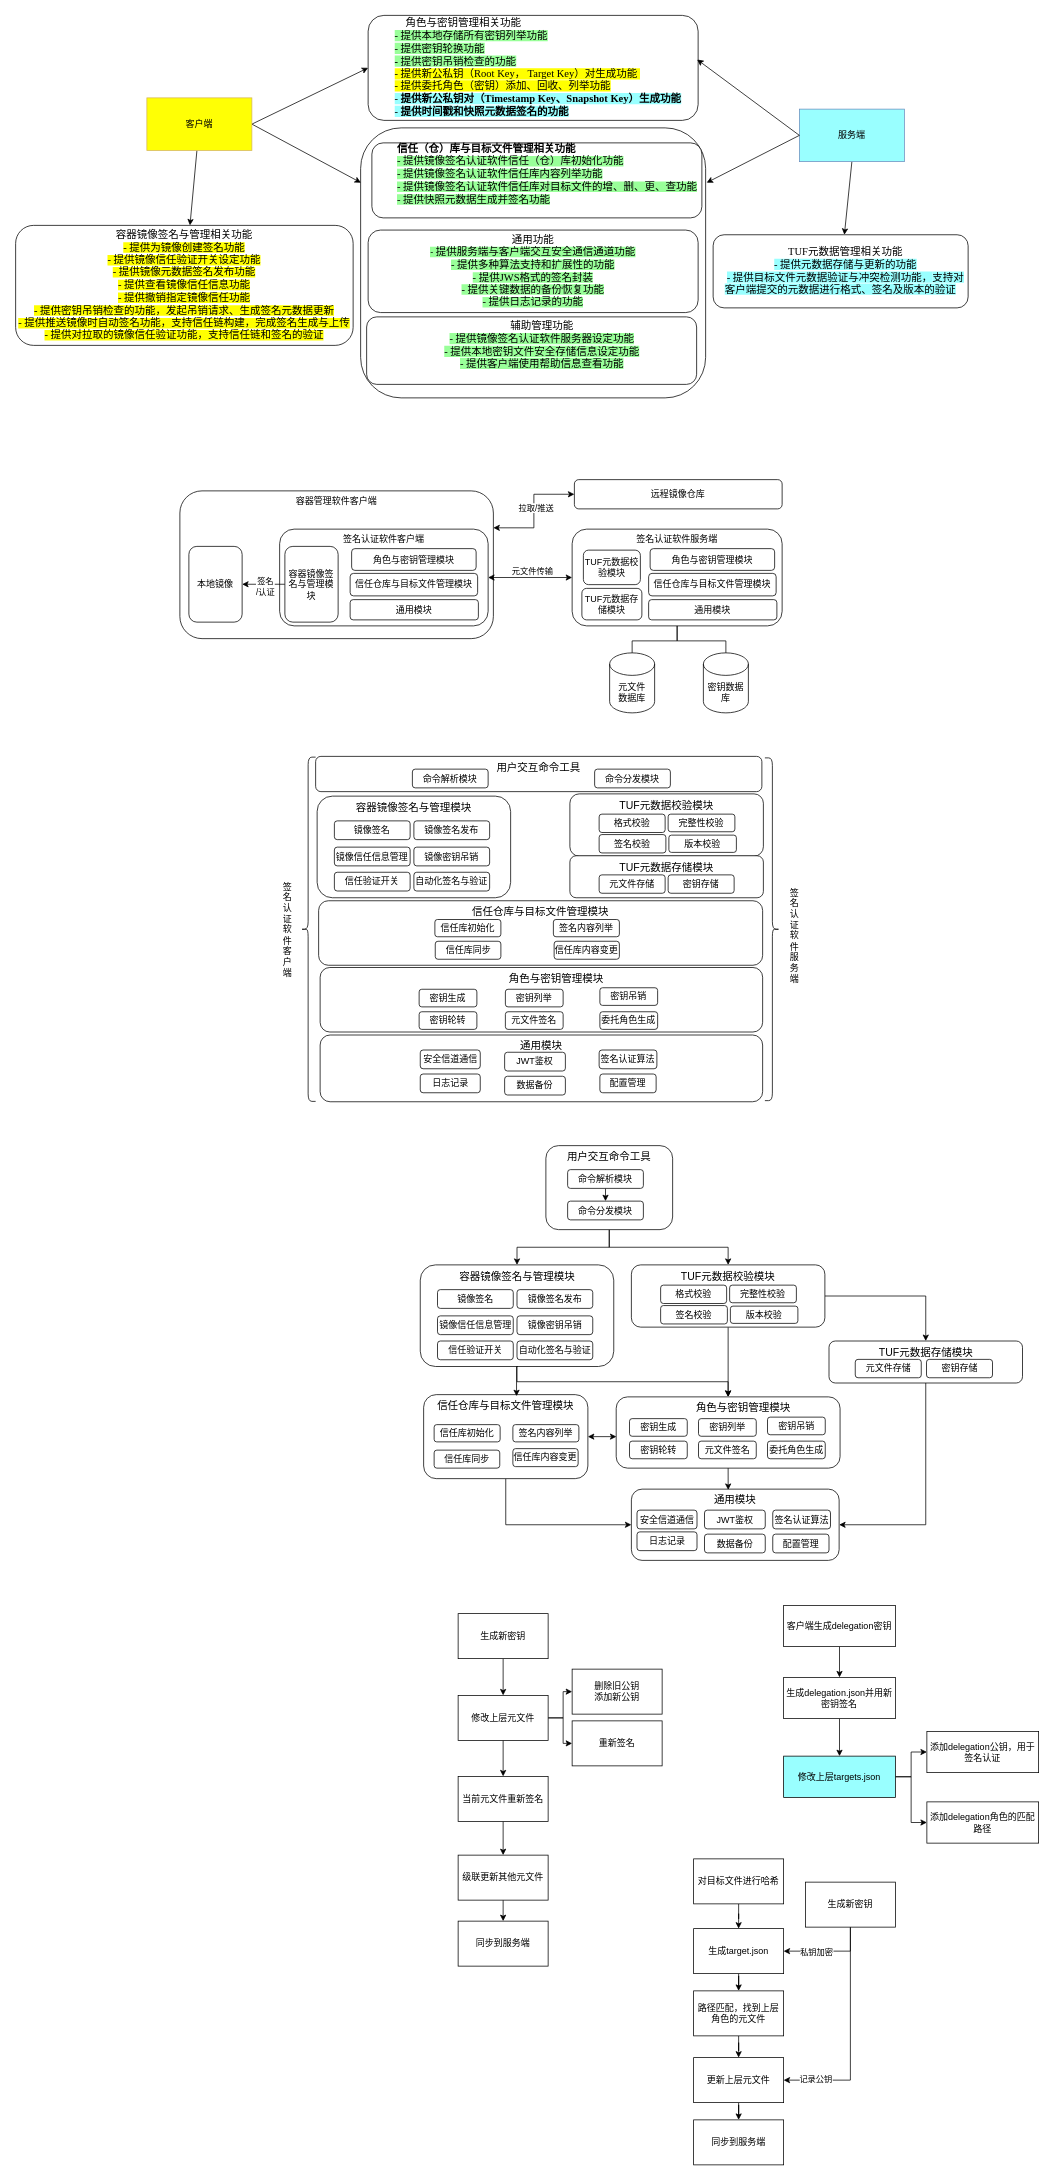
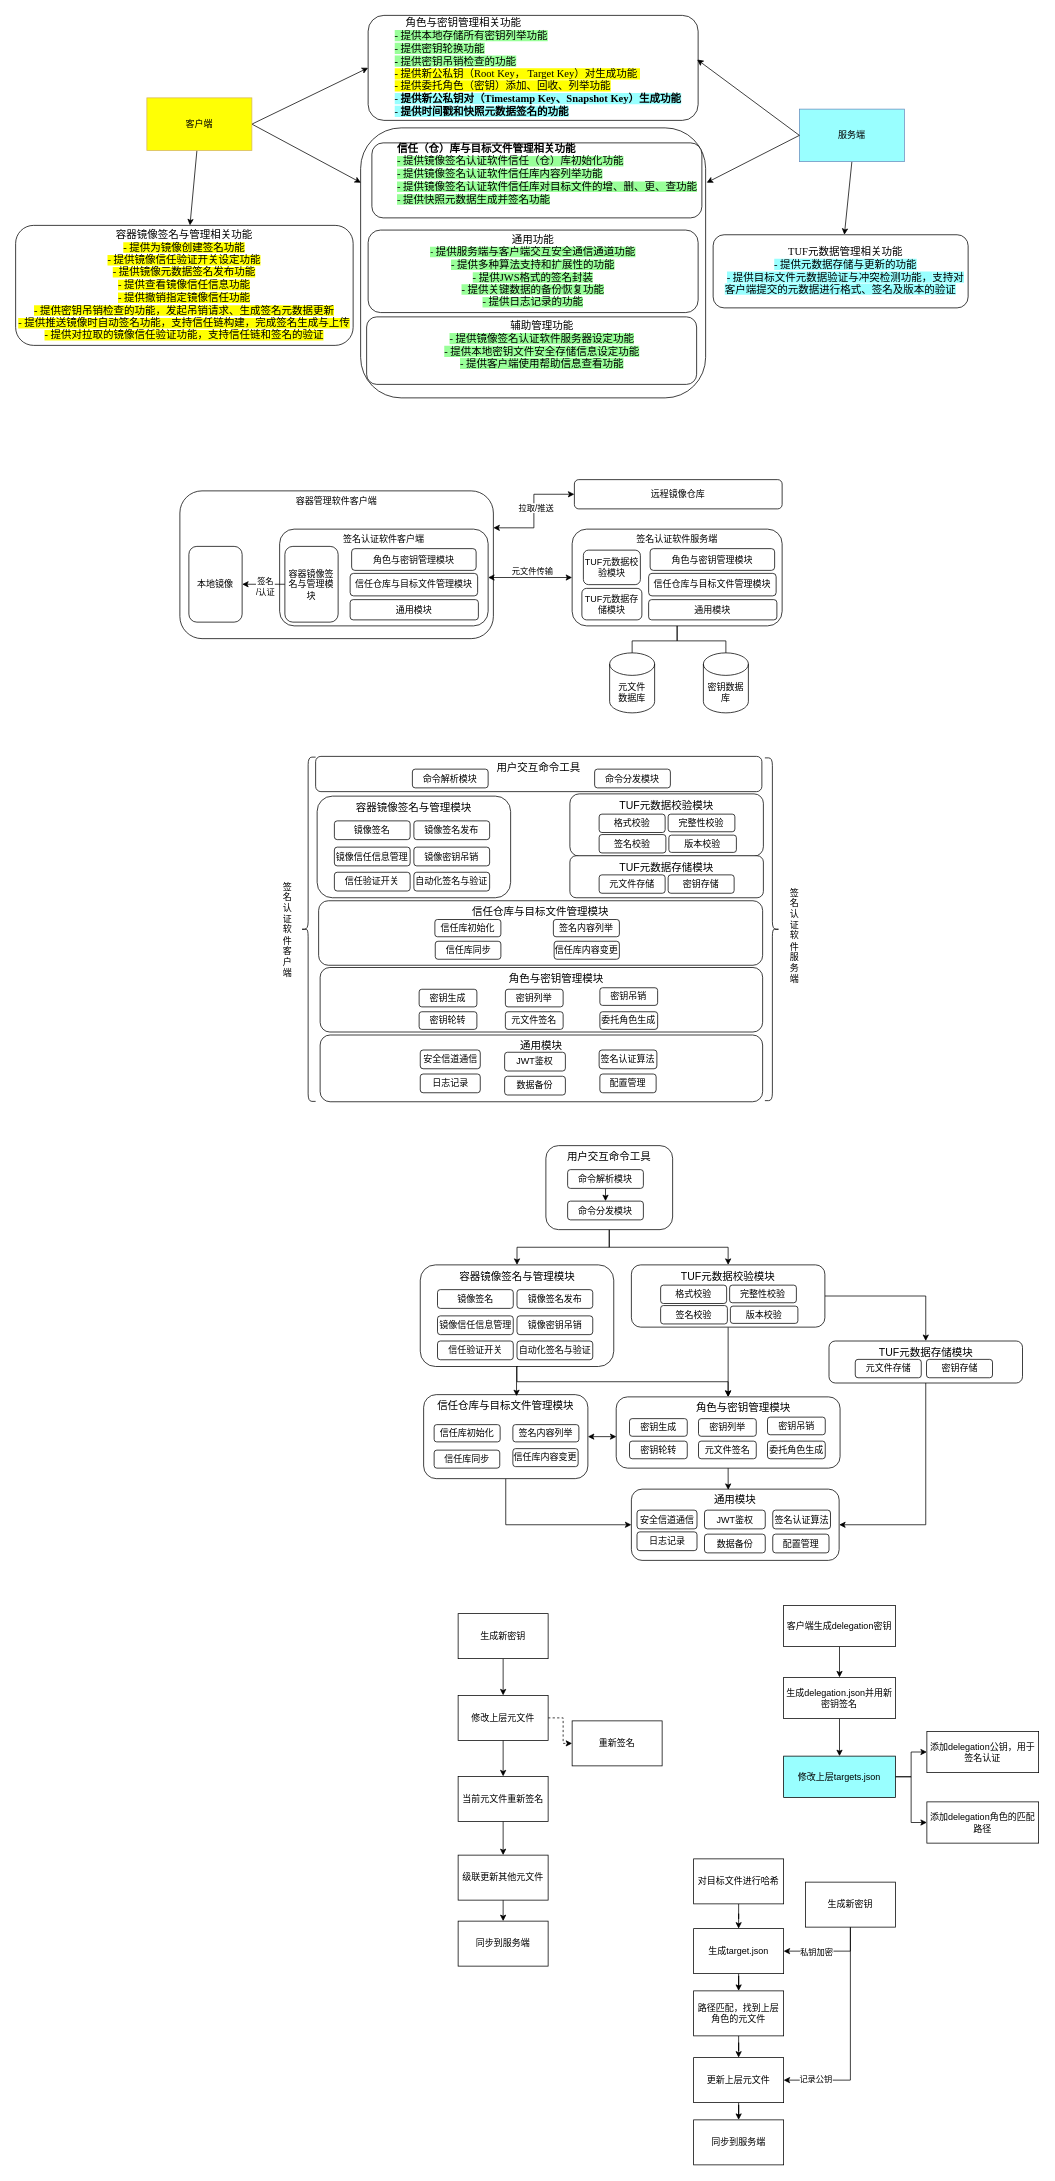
edge "修改上层元文件" -> "删除旧公钥 添加新公钥": removed
node "删除旧公钥 添加新公钥": removed
edge "修改上层元文件" -> "重新签名": style solid -> dashed
